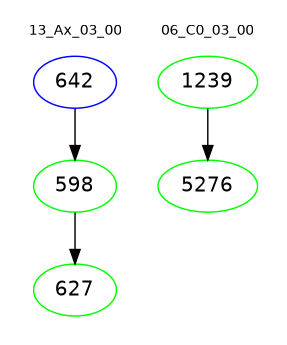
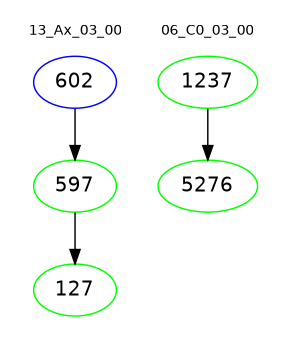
node "642": label "642" -> "602"
node "1239": label "1239" -> "1237"
node "598": label "598" -> "597"
node "627": label "627" -> "127"
